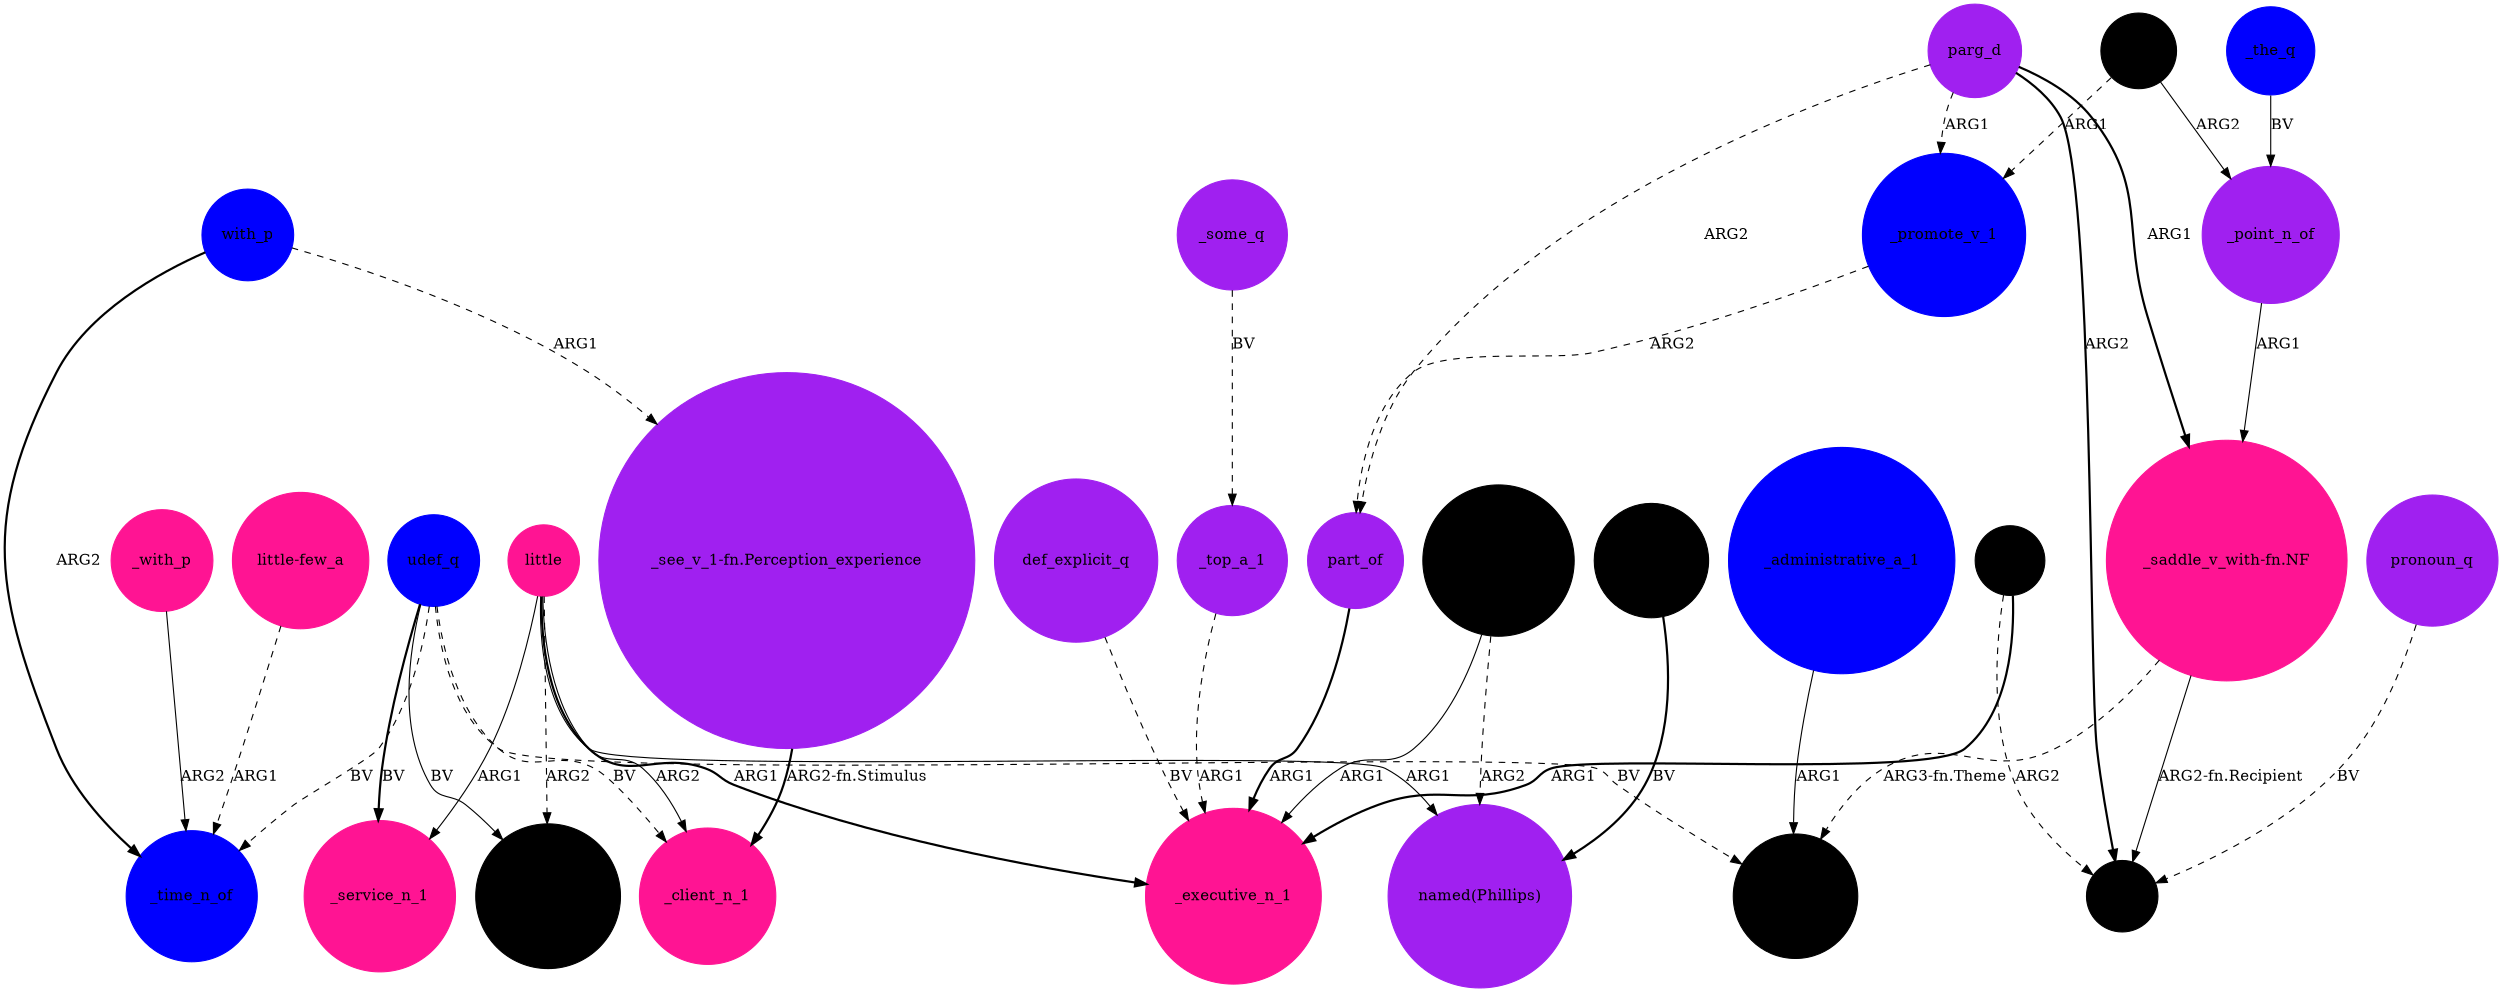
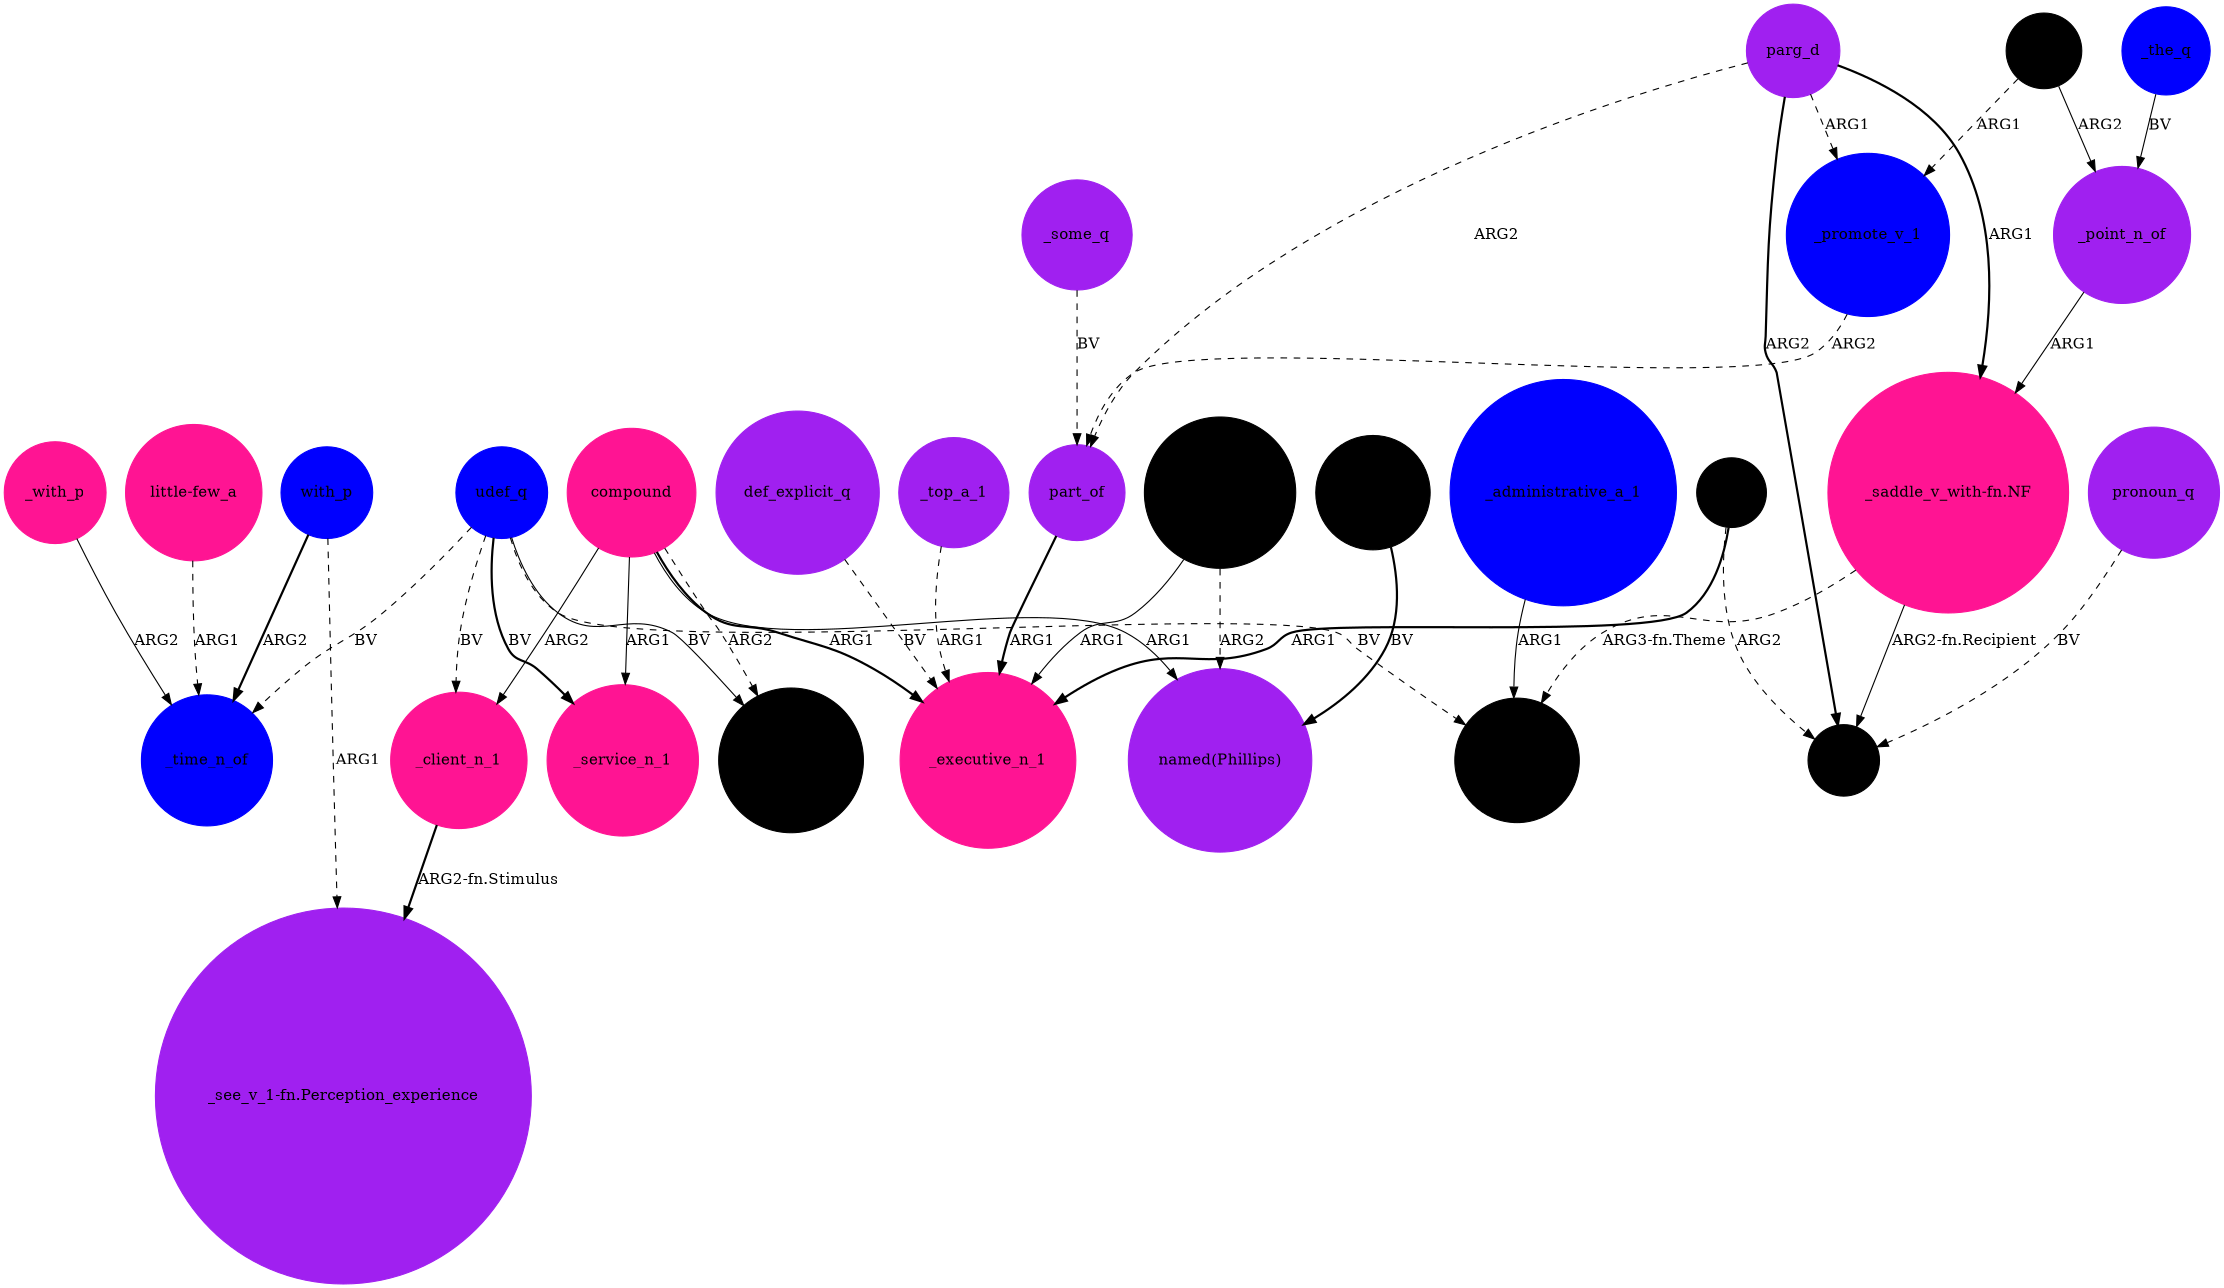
edge "_some_q" -> "_top_a_1": now "_some_q" -> "part_of"
node "little": label "little" -> "compound"
edge "_see_v_1-fn.Perception_experience" -> "_client_n_1": reversed
